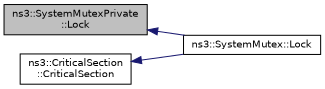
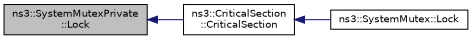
edge "ns3::SystemMutex::Lock" -> "ns3::SystemMutexPrivate ::Lock": now "ns3::CriticalSection ::CriticalSection" -> "ns3::SystemMutexPrivate ::Lock"
